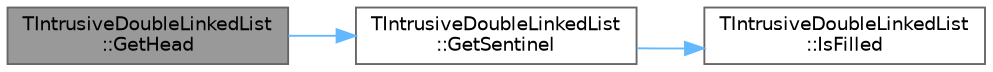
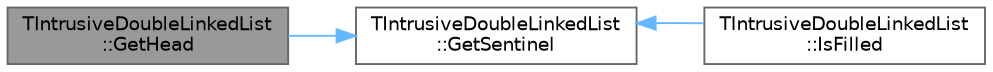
edge "TIntrusiveDoubleLinkedList ::GetSentinel" -> "TIntrusiveDoubleLinkedList ::IsFilled": reversed
